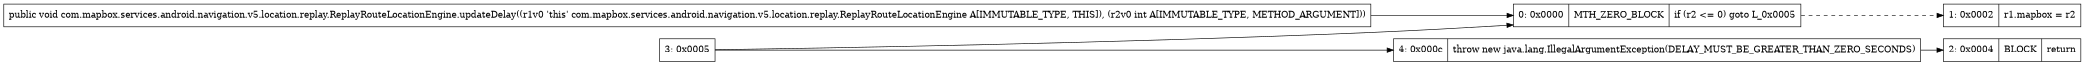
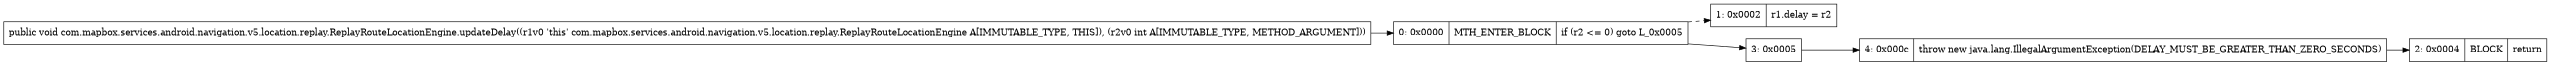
node "0: 0x0000": text "MTH_ZERO_BLOCK" -> "MTH_ENTER_BLOCK"
node "1: 0x0002": text "r1.mapbox = r2" -> "r1.delay = r2"
edge "3: 0x0005" -> "0: 0x0000": reversed
